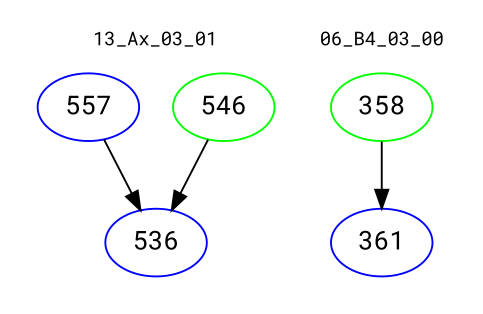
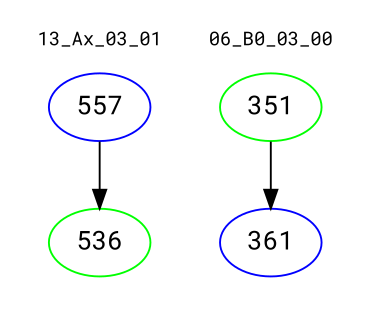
cluster "06_B4_03_00": label "06_B4_03_00" -> "06_B0_03_00"
node "546": removed
node "358": label "358" -> "351"
node "536": color blue -> green
